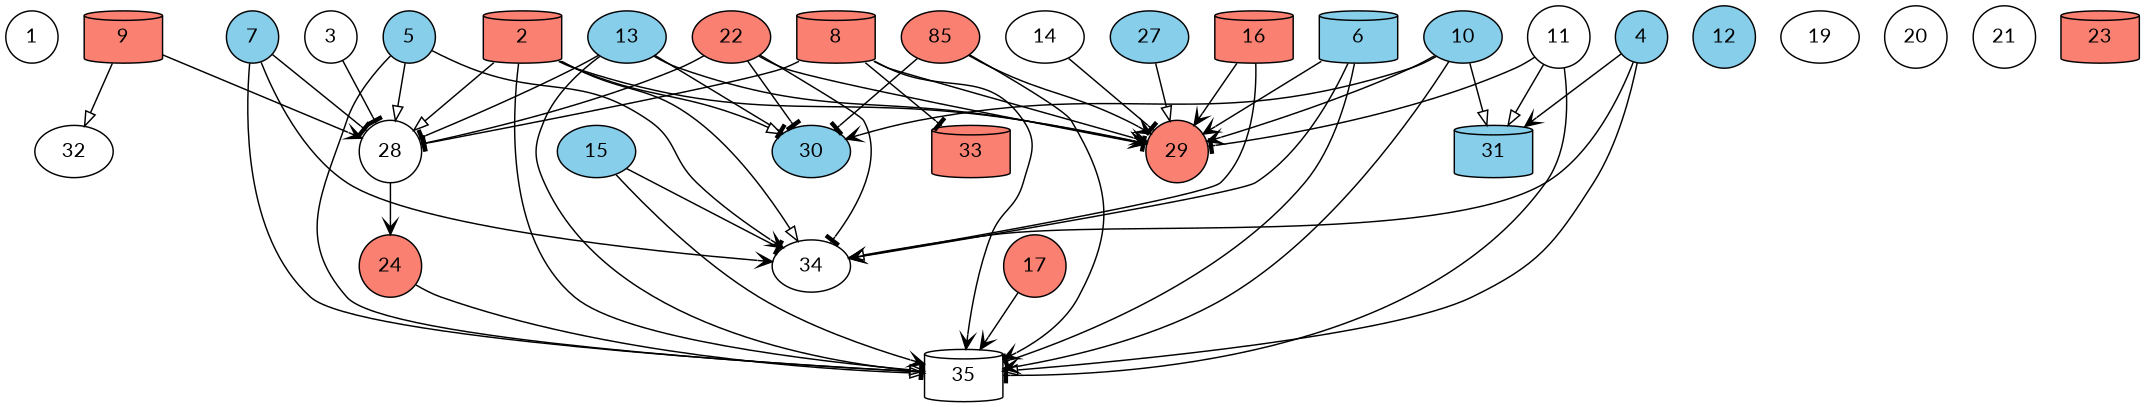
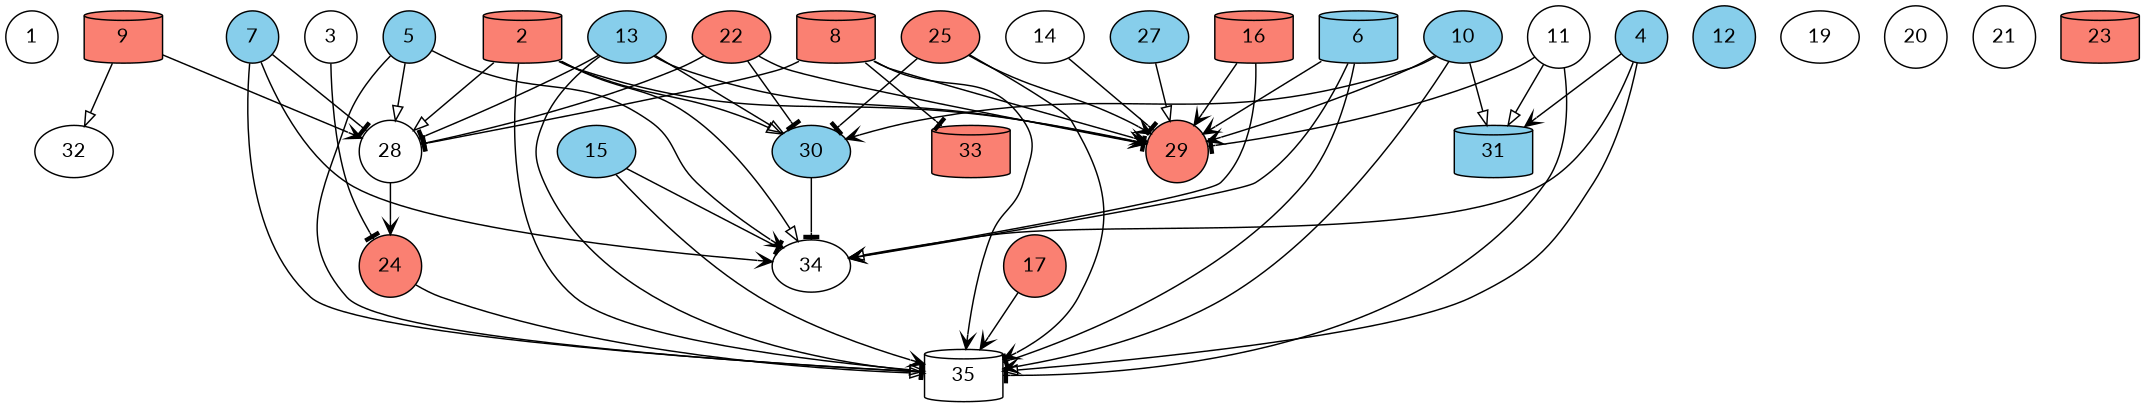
node "85": label "85" -> "25"
edge "3" -> "28": now "3" -> "24"
edge "13" -> "30": arrowhead tee -> onormal
edge "22" -> "34": now "30" -> "34"
